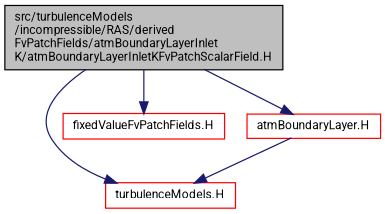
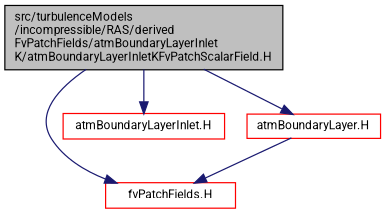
node "fixedValueFvPatchFields.H": label "fixedValueFvPatchFields.H" -> "atmBoundaryLayerInlet.H"
node "turbulenceModels.H": label "turbulenceModels.H" -> "fvPatchFields.H"
